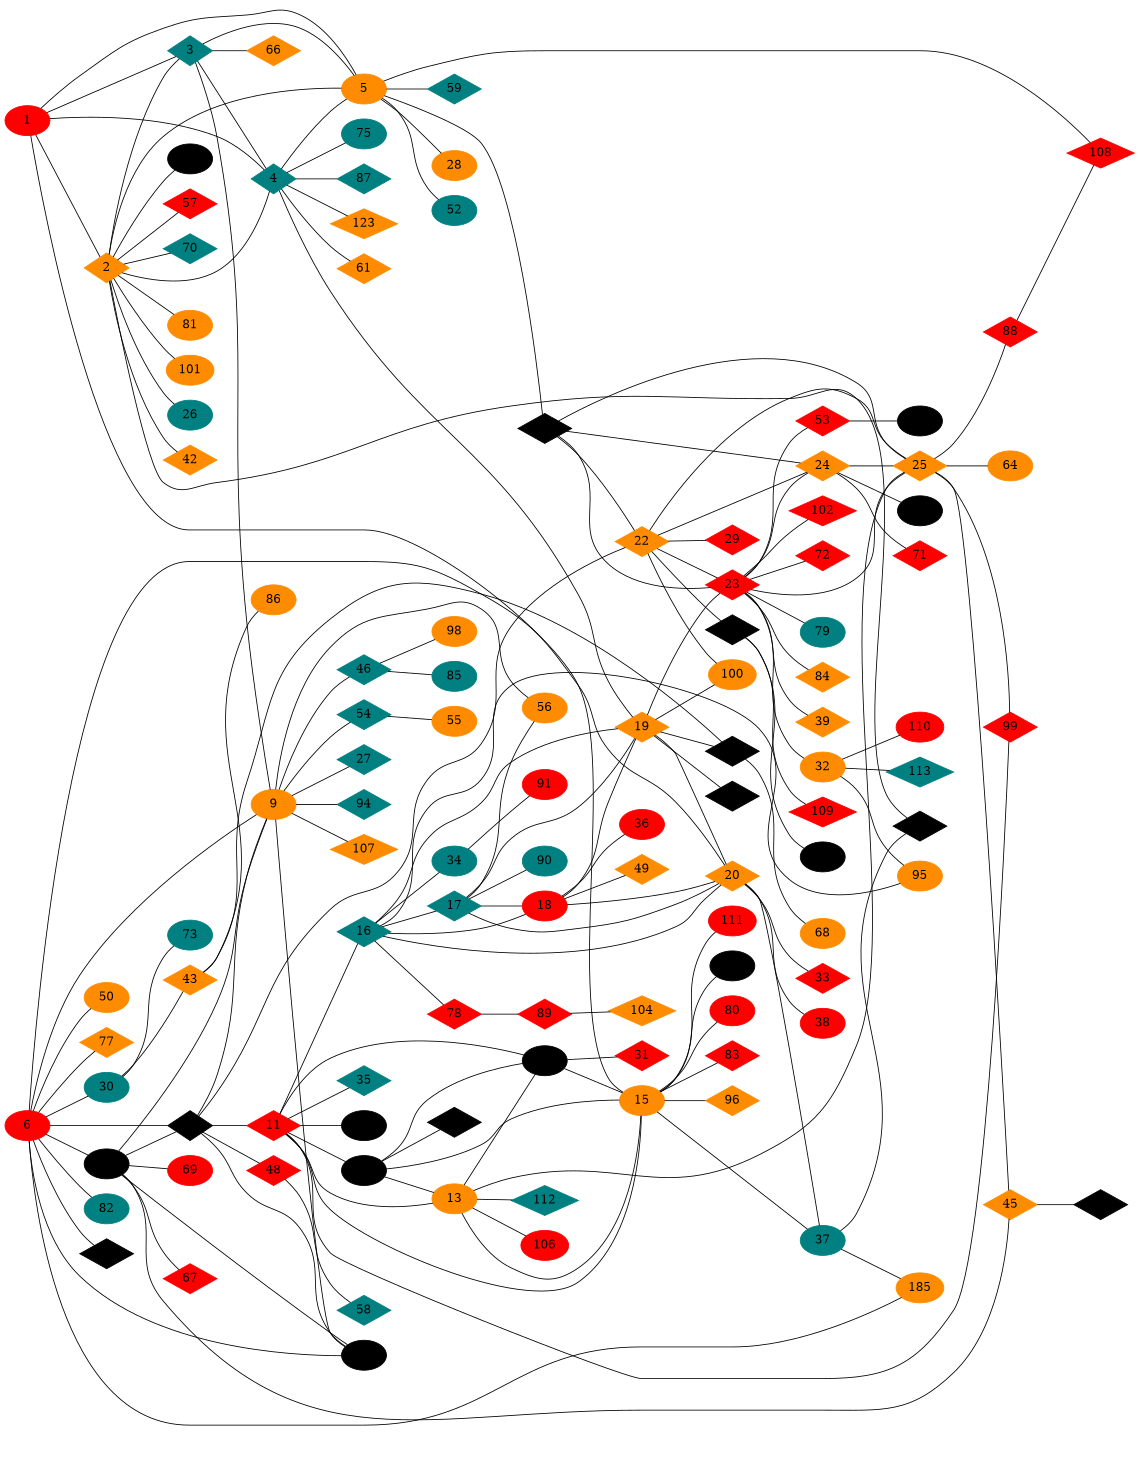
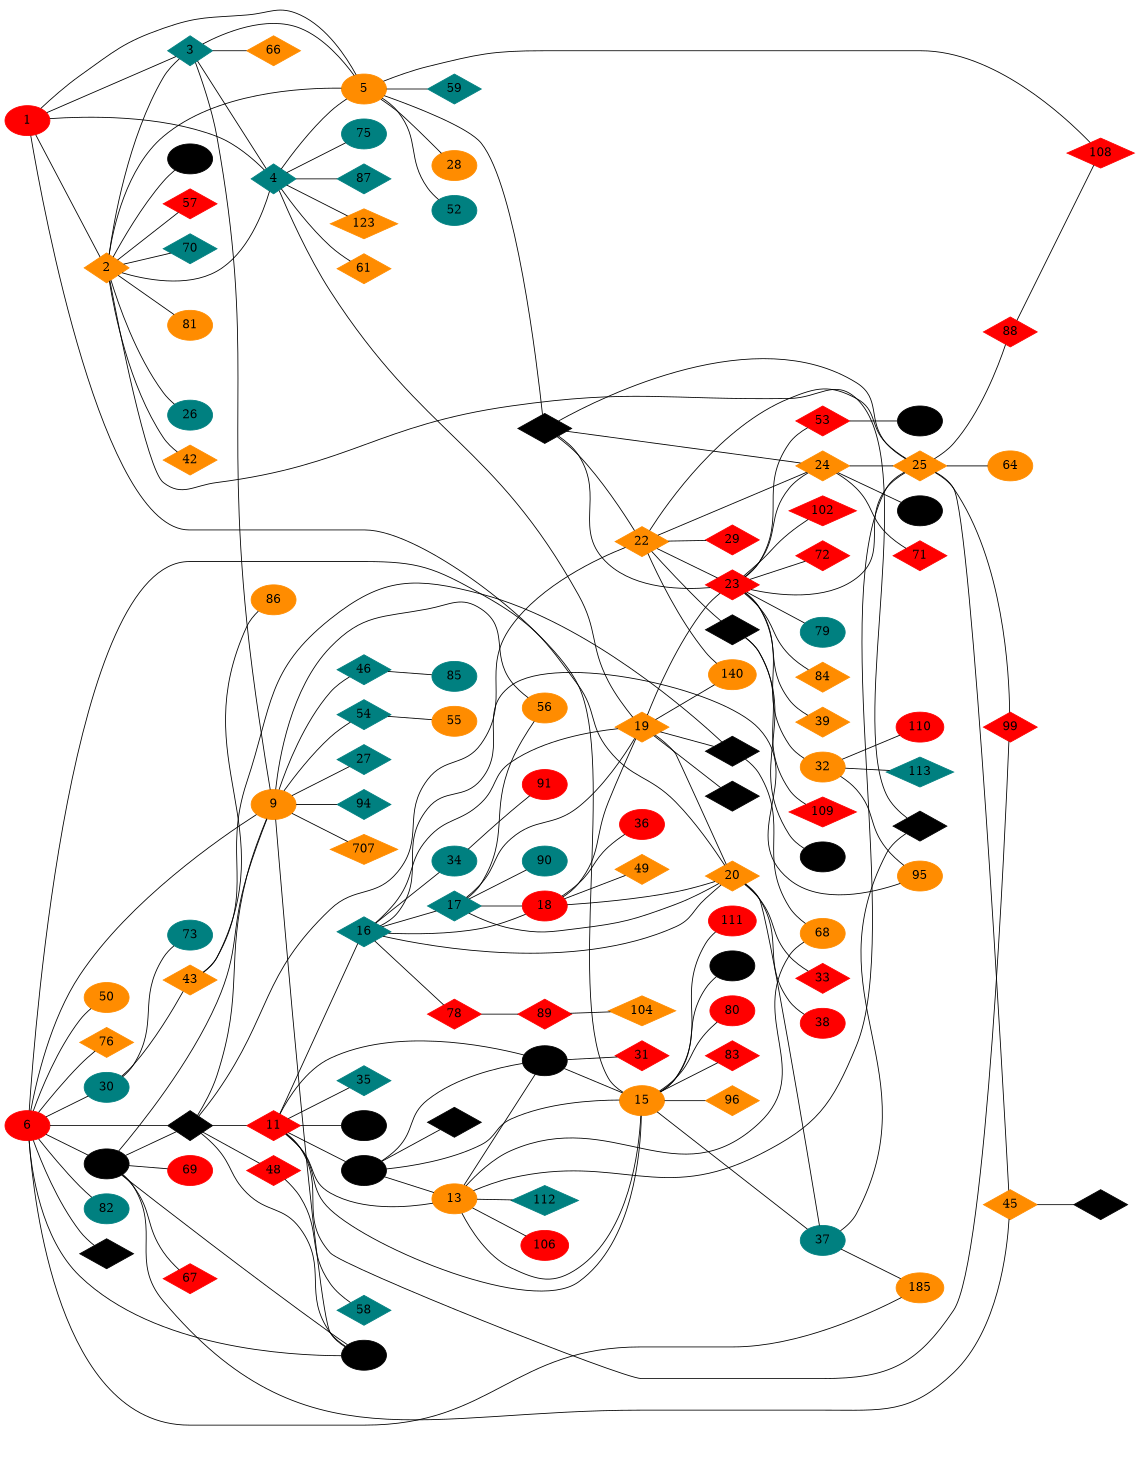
node "101": removed
node "98": removed
node "100": label "100" -> "140"
node "107": label "107" -> "707"
node "77": label "77" -> "76"
edge "68" -- "13": added
